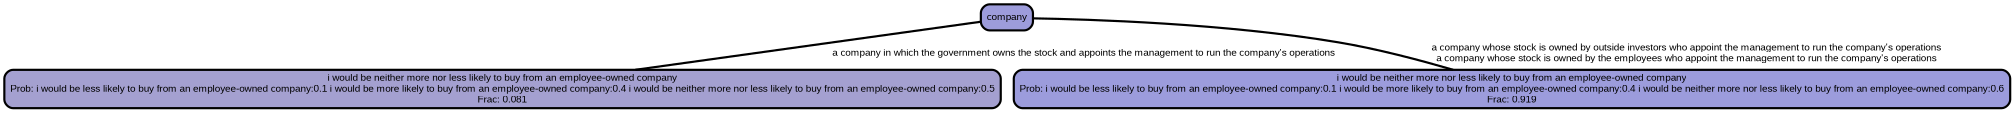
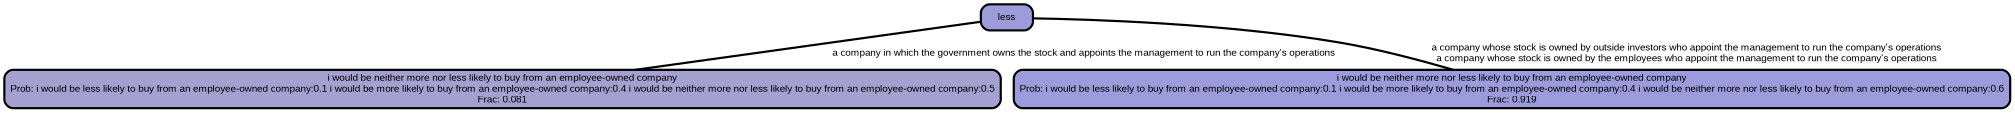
node "company": label "company" -> "less"
